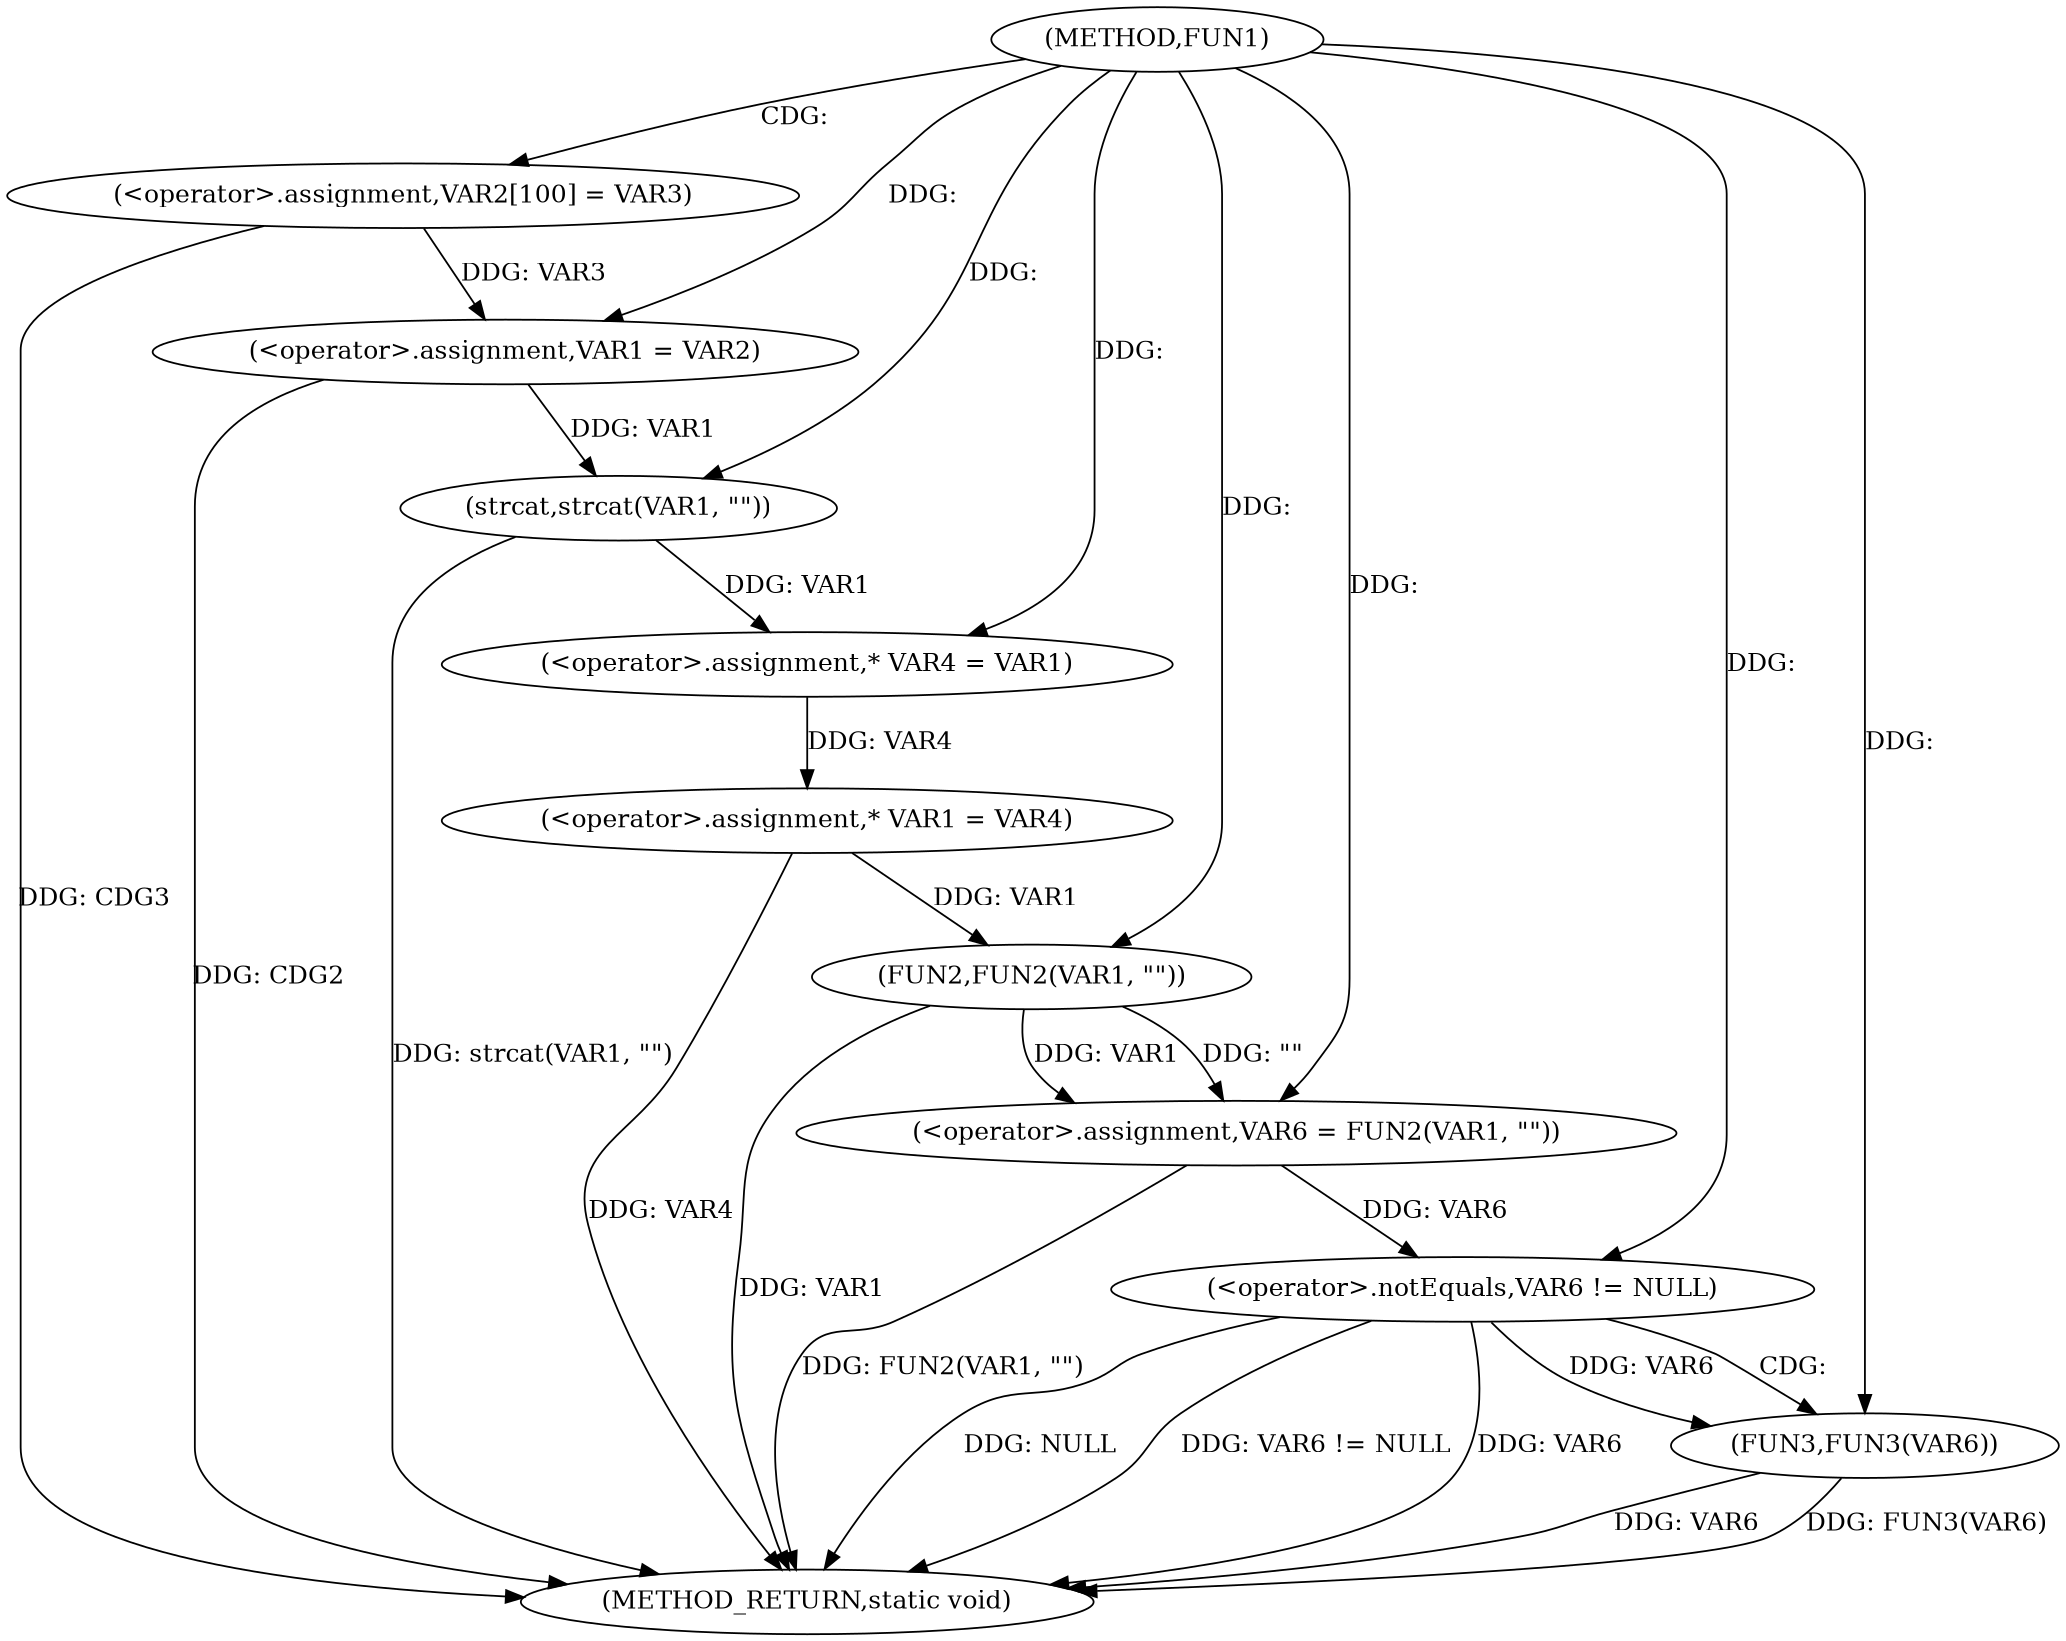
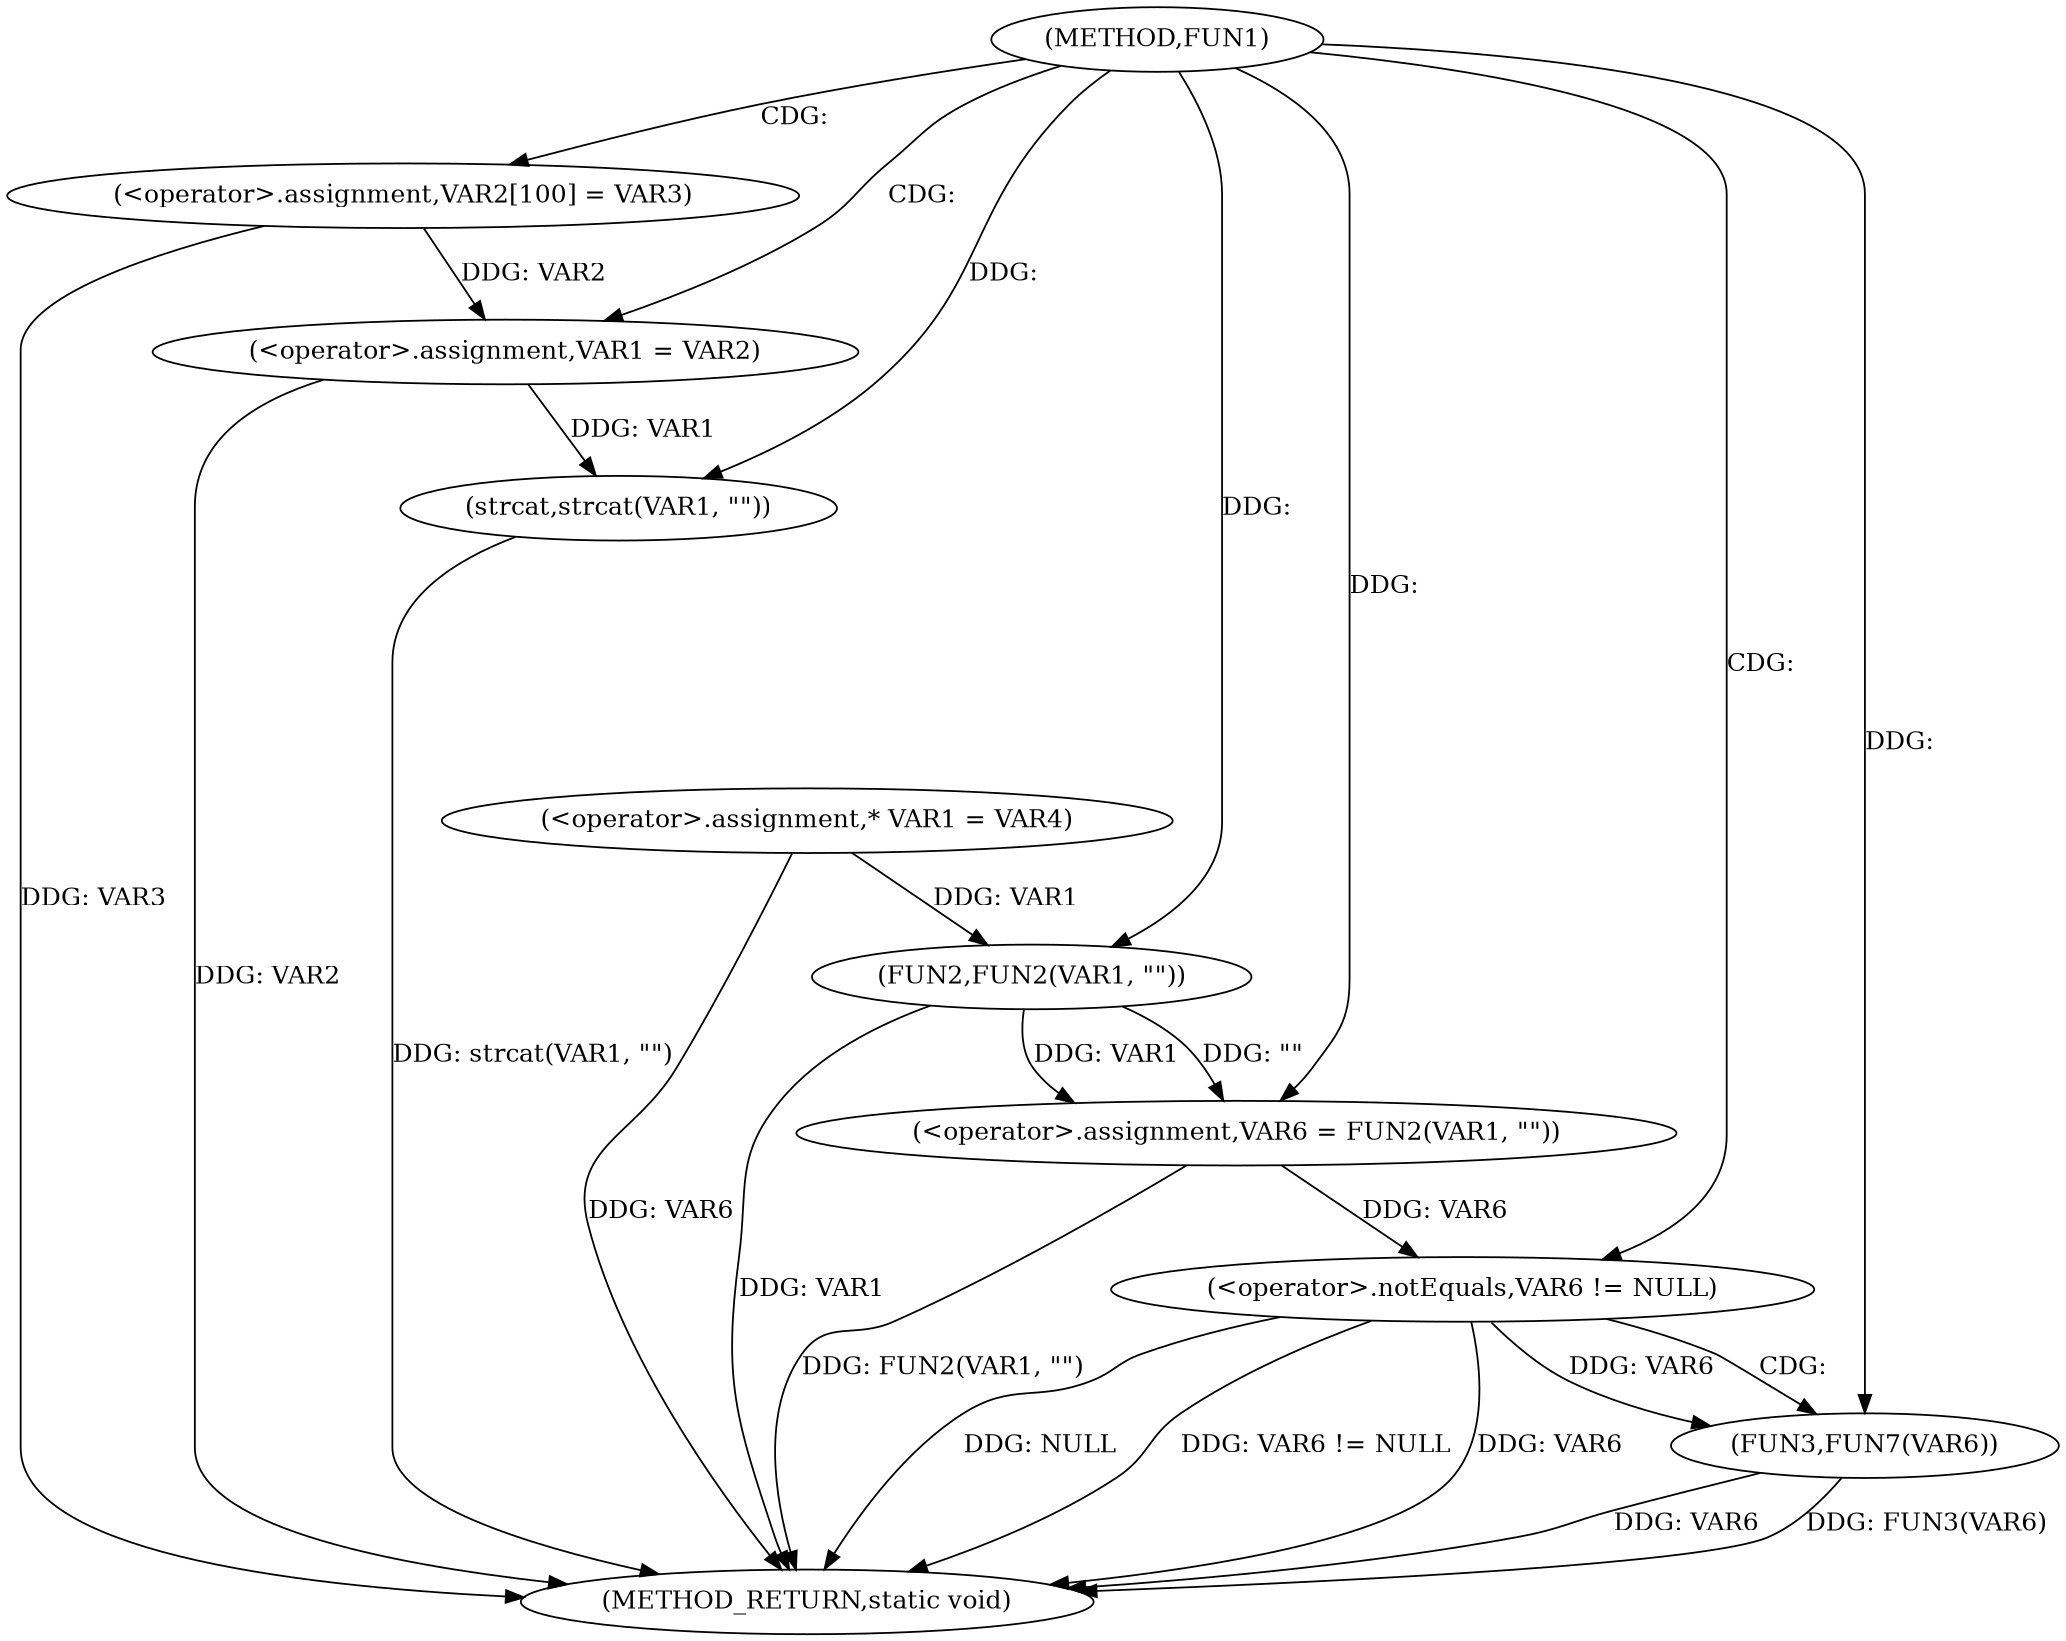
edge "(METHOD,FUN1)" -> "(<operator>.assignment,VAR1 = VAR2)": label "DDG: " -> "CDG: "
edge "(<operator>.assignment,VAR2[100] = VAR3)" -> "(<operator>.assignment,VAR1 = VAR2)": label "DDG: VAR3" -> "DDG: VAR2"
node "(<operator>.assignment,* VAR4 = VAR1)": removed
edge "(METHOD,FUN1)" -> "(<operator>.notEquals,VAR6 != NULL)": label "DDG: " -> "CDG: "
edge "(<operator>.assignment,VAR2[100] = VAR3)" -> "(METHOD_RETURN,static void)": label "DDG: CDG3" -> "DDG: VAR3"
edge "(<operator>.assignment,VAR1 = VAR2)" -> "(METHOD_RETURN,static void)": label "DDG: CDG2" -> "DDG: VAR2"
edge "(<operator>.assignment,* VAR1 = VAR4)" -> "(METHOD_RETURN,static void)": label "DDG: VAR4" -> "DDG: VAR6"
node "(FUN3,FUN3(VAR6))": label "(FUN3,FUN3(VAR6))" -> "(FUN3,FUN7(VAR6))"
